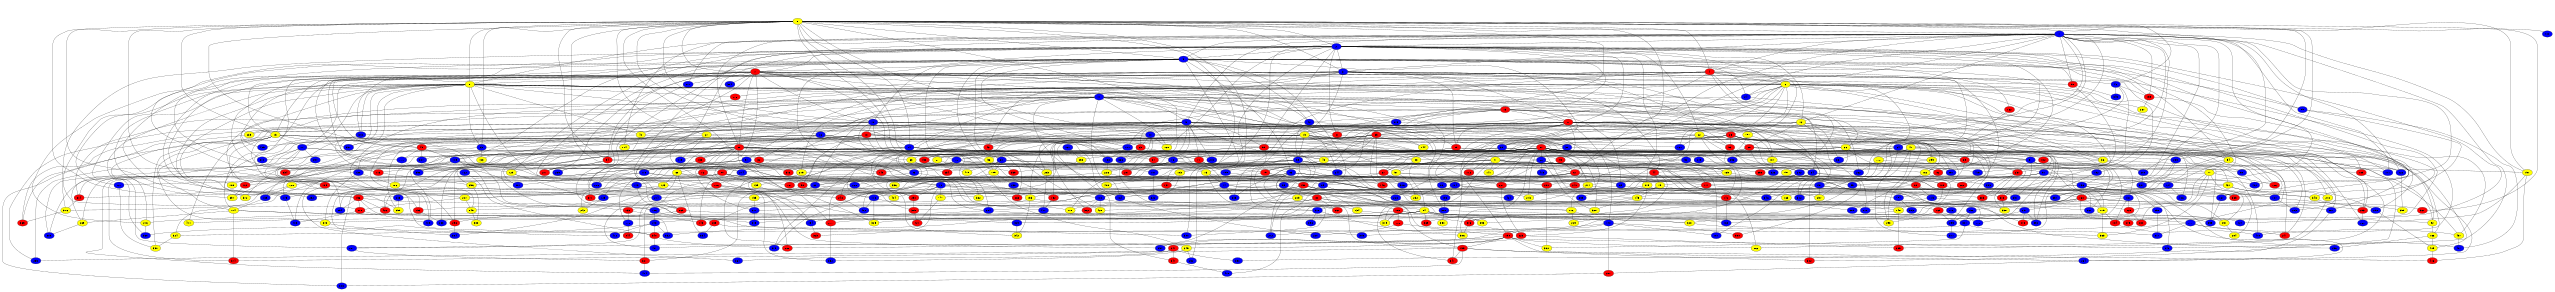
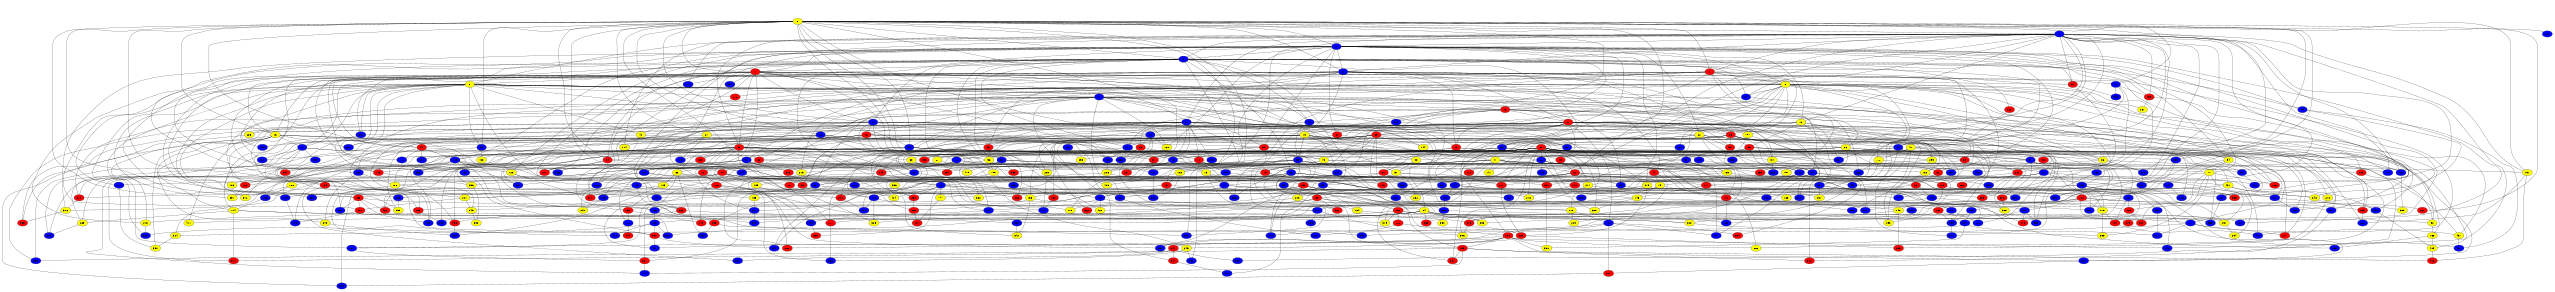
edge "0" -- "8": removed
edge "6" -- "172": added
edge "179" -- "348": removed
